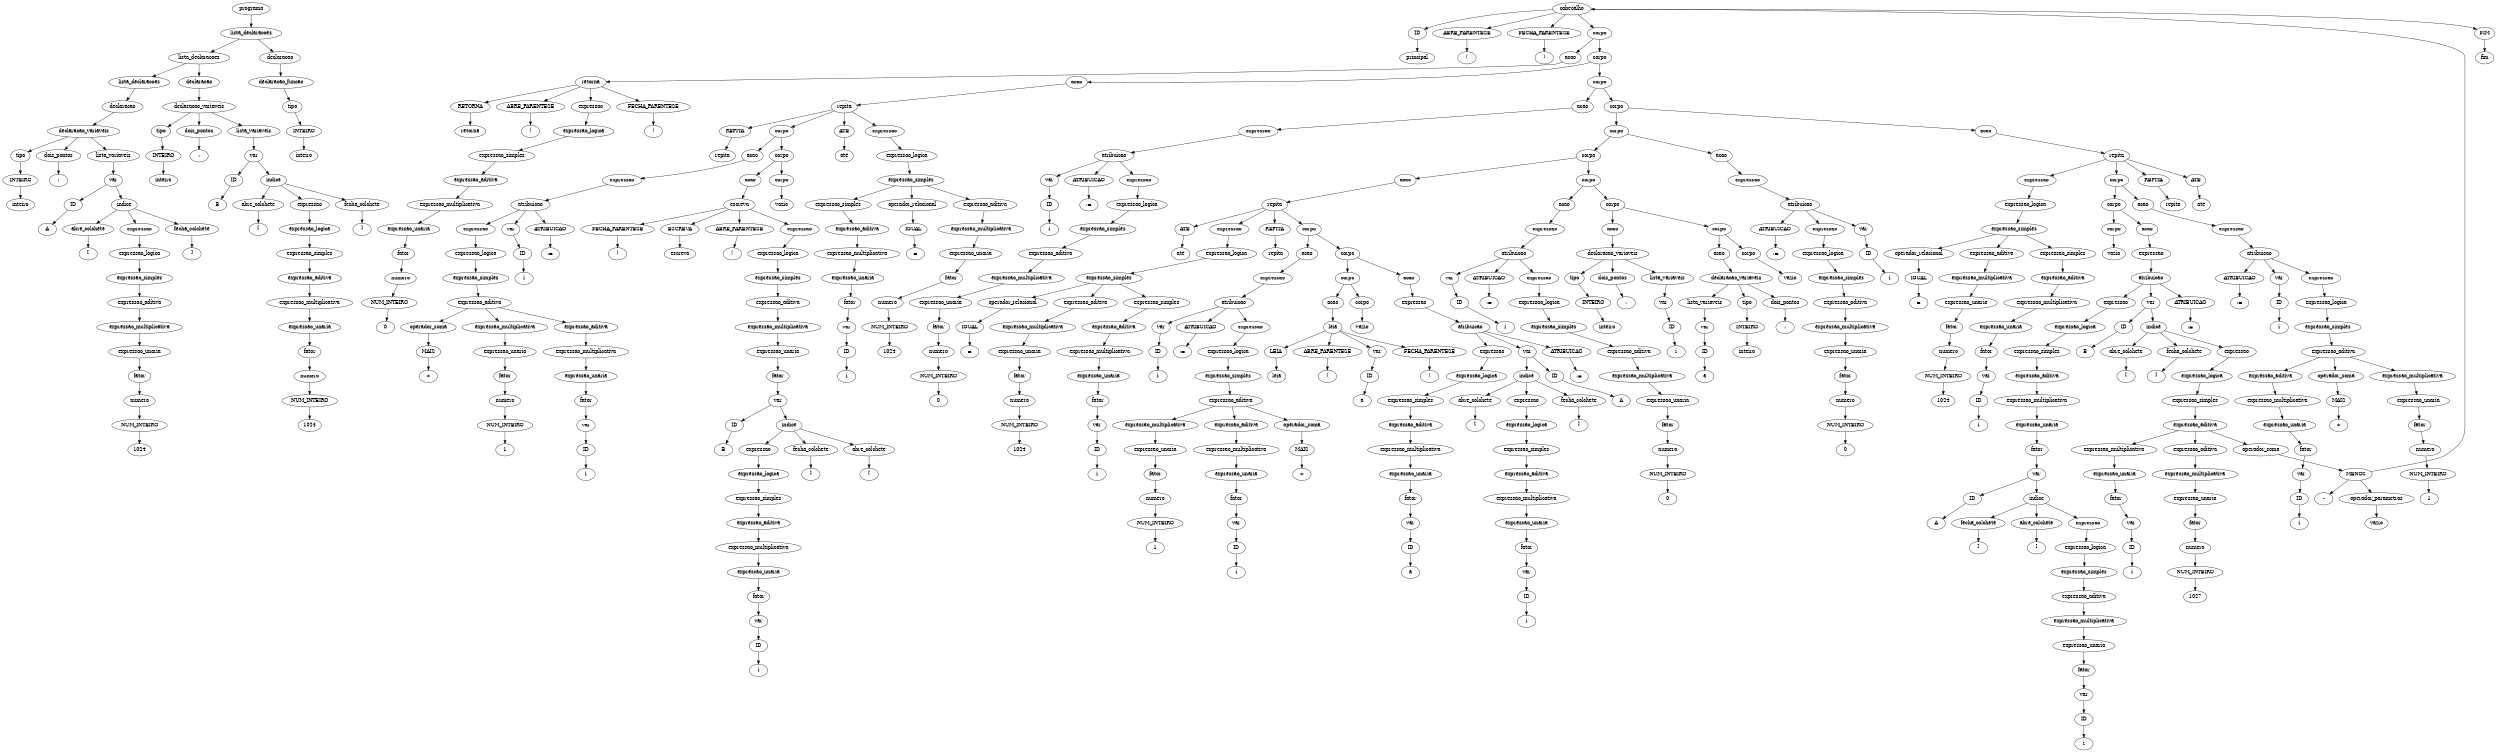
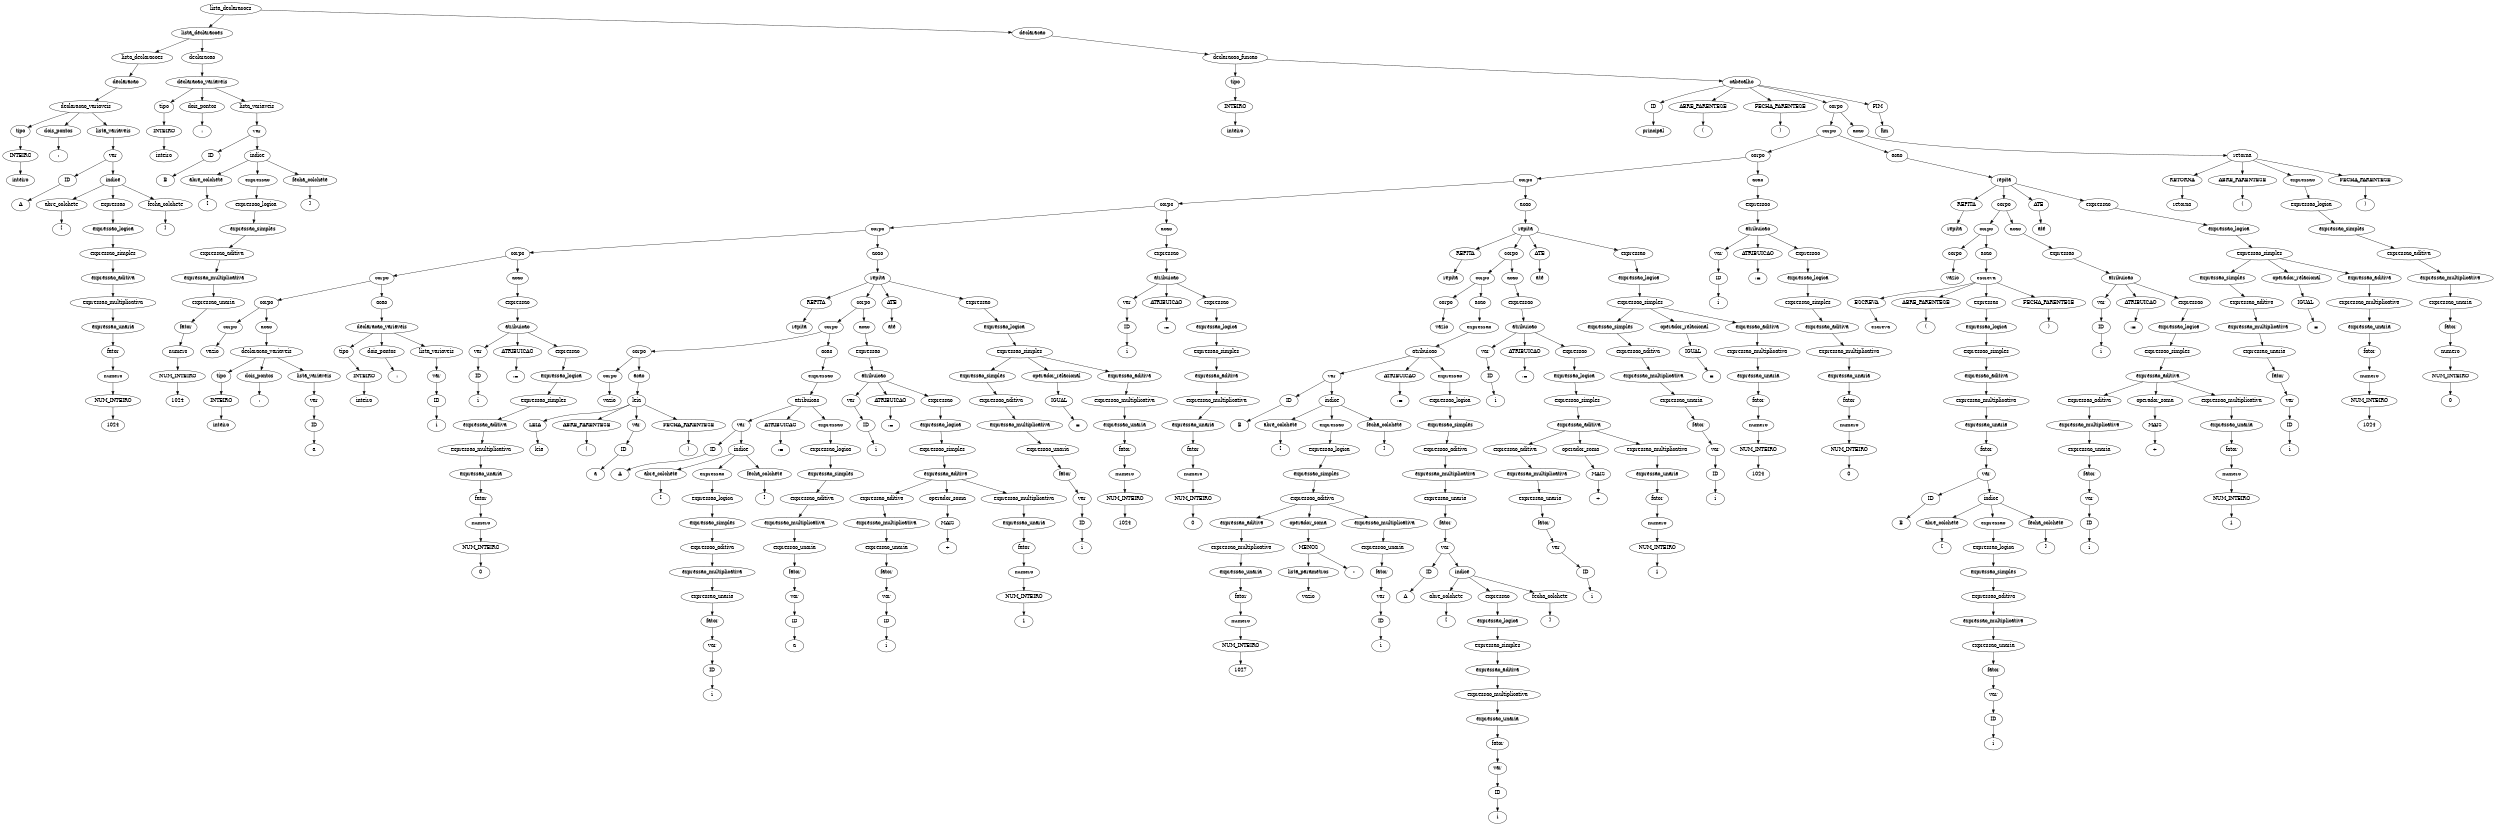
node "programa": removed
edge "MENOS" -> "cabecalho": now "declaracao_funcao" -> "cabecalho"
node "operador_parametros": label "operador_parametros" -> "lista_parametros"
